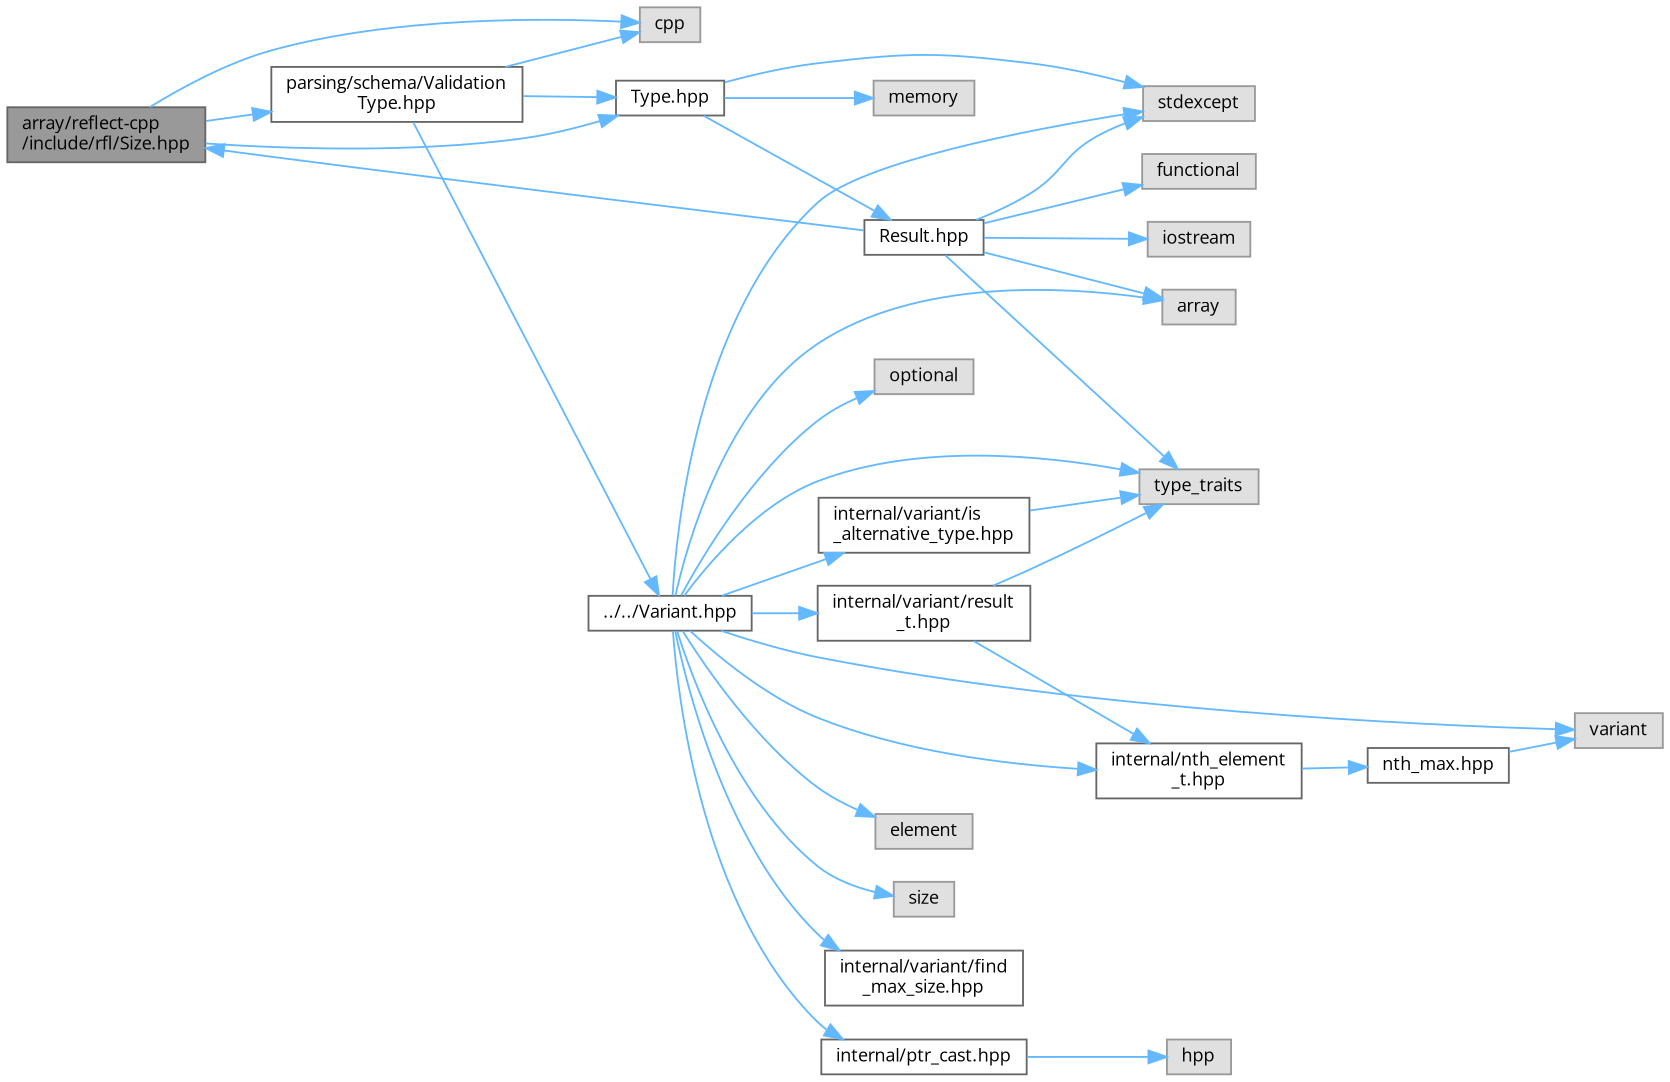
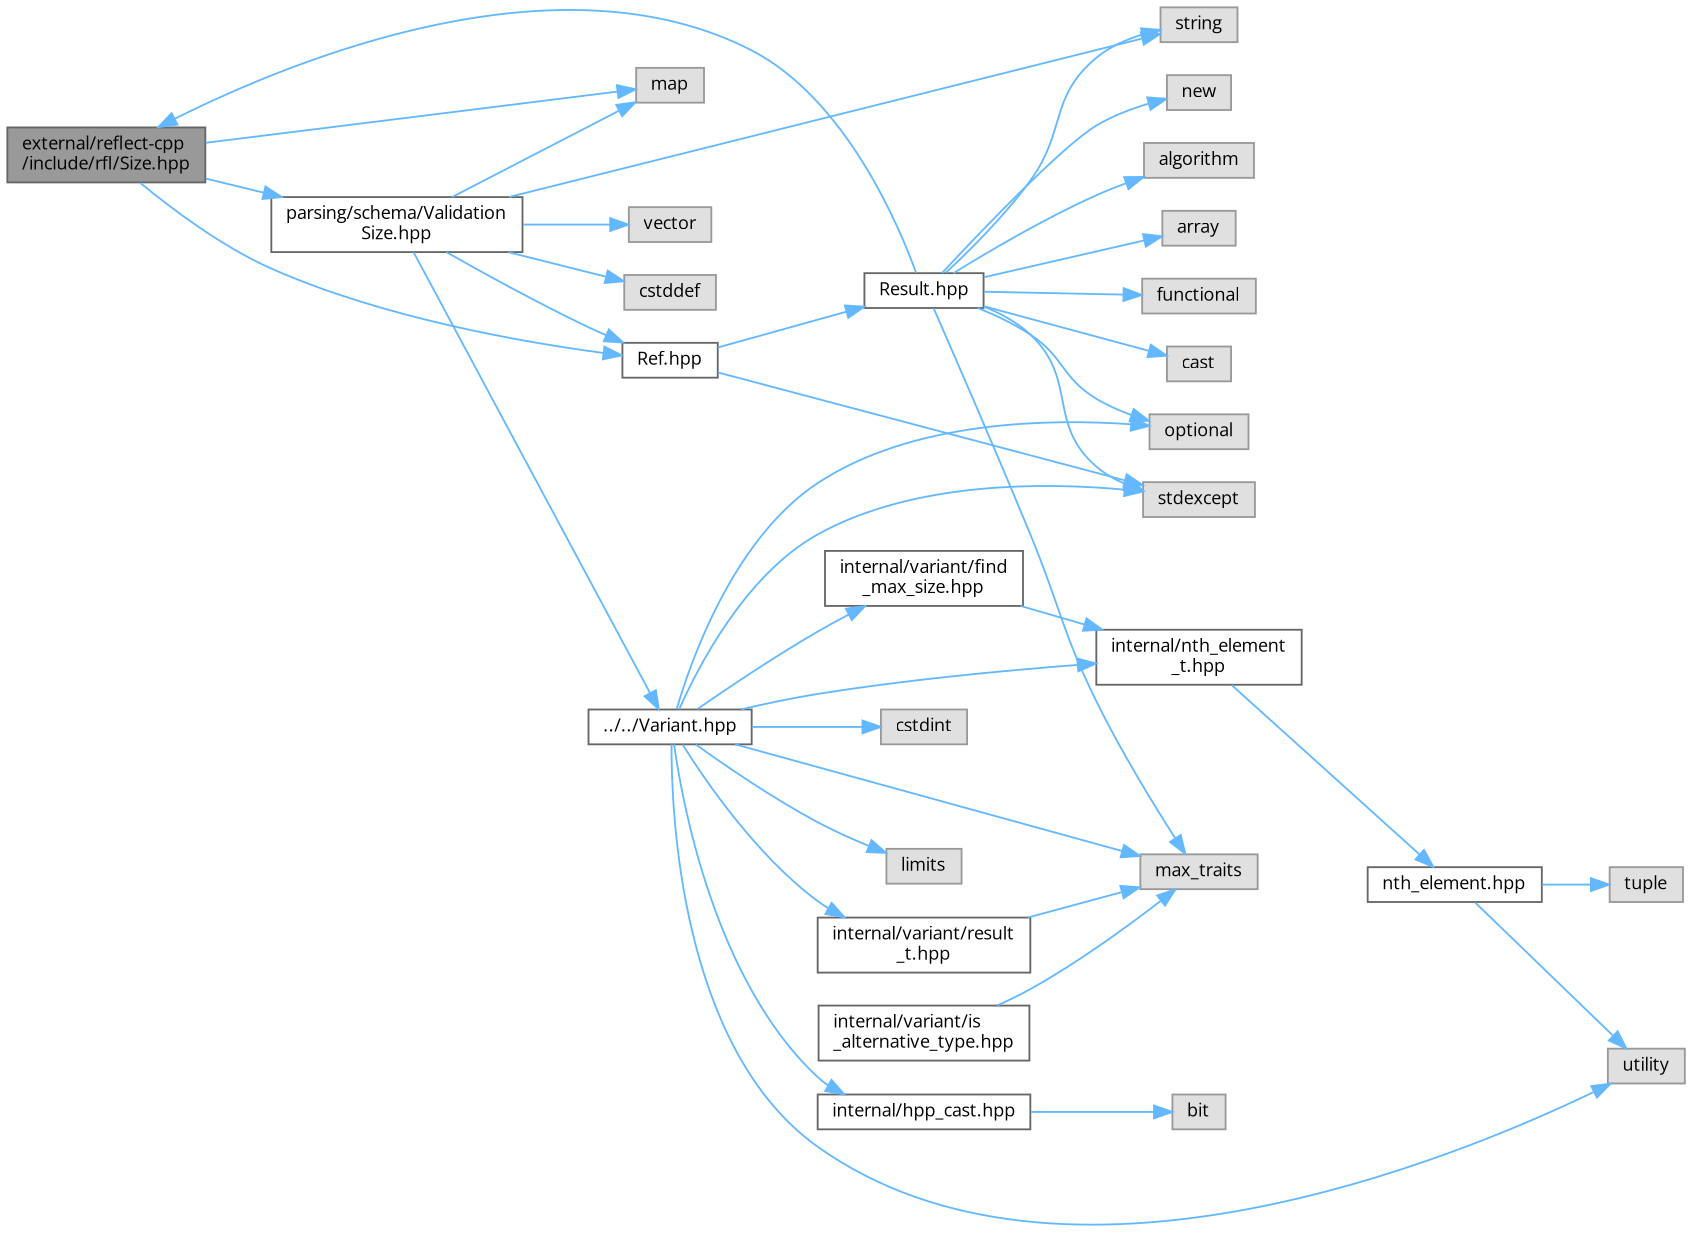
node "cpp": label "cpp" -> "map"
node "string": added
node "new": added
node "parsing/schema/Validation Type.hpp": label "parsing/schema/Validation Type.hpp" -> "parsing/schema/Validation Size.hpp"
node "Type.hpp": label "Type.hpp" -> "Ref.hpp"
node "memory": removed
node "array/reflect-cpp /include/rfl/Size.hpp": label "array/reflect-cpp /include/rfl/Size.hpp" -> "external/reflect-cpp /include/rfl/Size.hpp"
node "algorithm": added
node "vector": added
node "iostream": label "iostream" -> "cast"
node "cstddef": added
edge "../../Variant.hpp" -> "array": removed
edge "Result.hpp" -> "optional": added
node "type_traits": label "type_traits" -> "max_traits"
edge "../../Variant.hpp" -> "internal/variant/is _alternative_type.hpp": removed
edge "internal/variant/result _t.hpp" -> "internal/nth_element _t.hpp": now "internal/variant/find _max_size.hpp" -> "internal/nth_element _t.hpp"
node "variant": label "variant" -> "utility"
node "nth_max.hpp": label "nth_max.hpp" -> "nth_element.hpp"
node "element": label "element" -> "cstdint"
node "tuple": added
node "size": label "size" -> "limits"
node "internal/ptr_cast.hpp": label "internal/ptr_cast.hpp" -> "internal/hpp_cast.hpp"
node "hpp": label "hpp" -> "bit"
